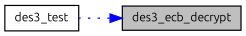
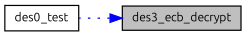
node "des3_test": label "des3_test" -> "des0_test"
